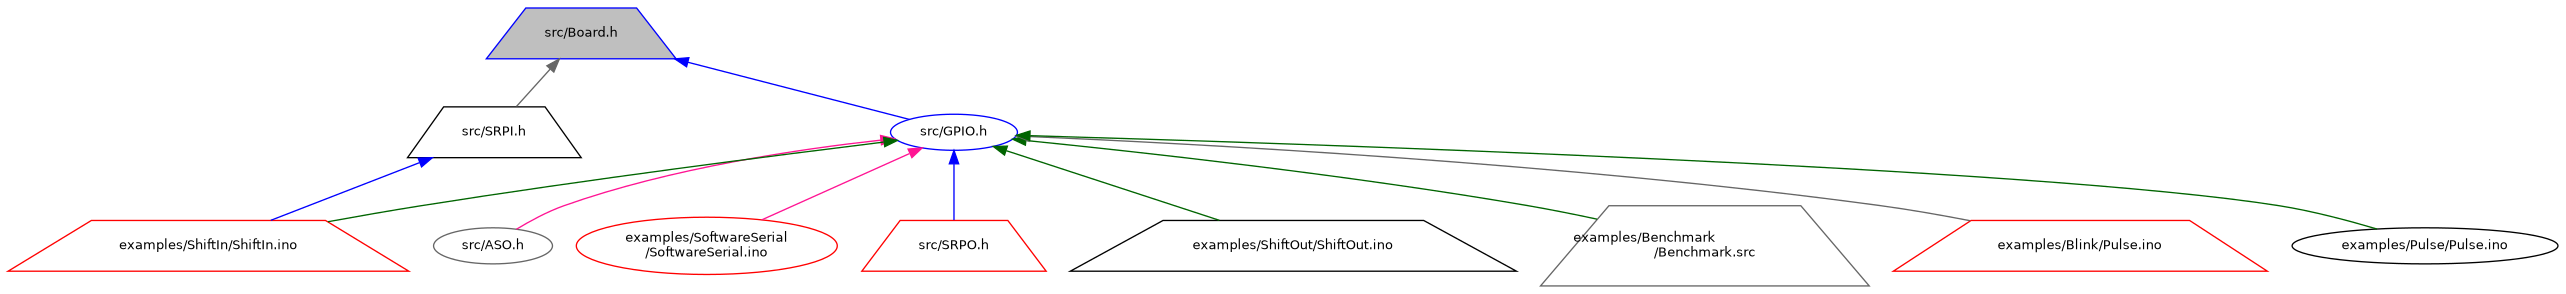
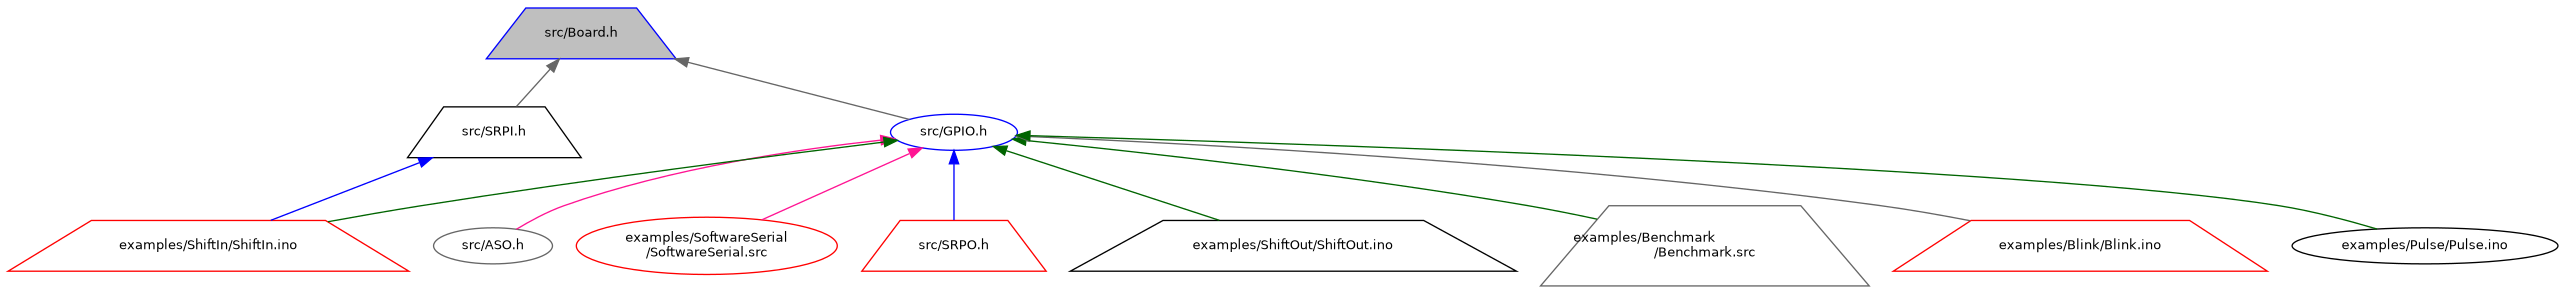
edge "src/GPIO.h" -> "src/Board.h": color blue -> gray40
node "examples/SoftwareSerial /SoftwareSerial.ino": label "examples/SoftwareSerial /SoftwareSerial.ino" -> "examples/SoftwareSerial /SoftwareSerial.src"
node "examples/Blink/Pulse.ino": label "examples/Blink/Pulse.ino" -> "examples/Blink/Blink.ino"
